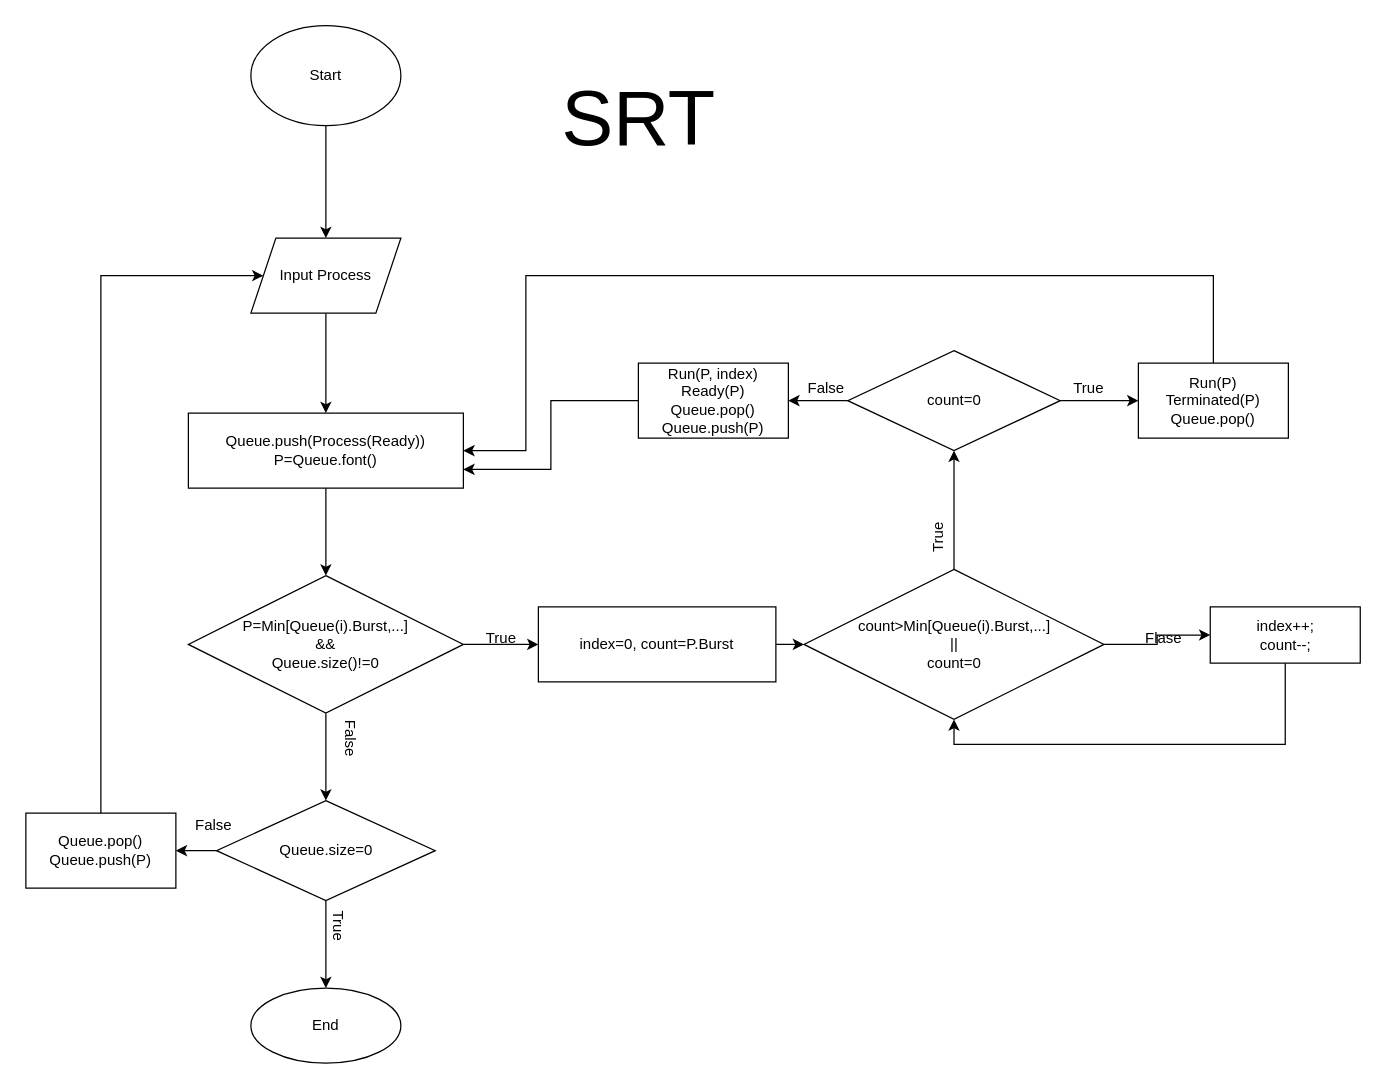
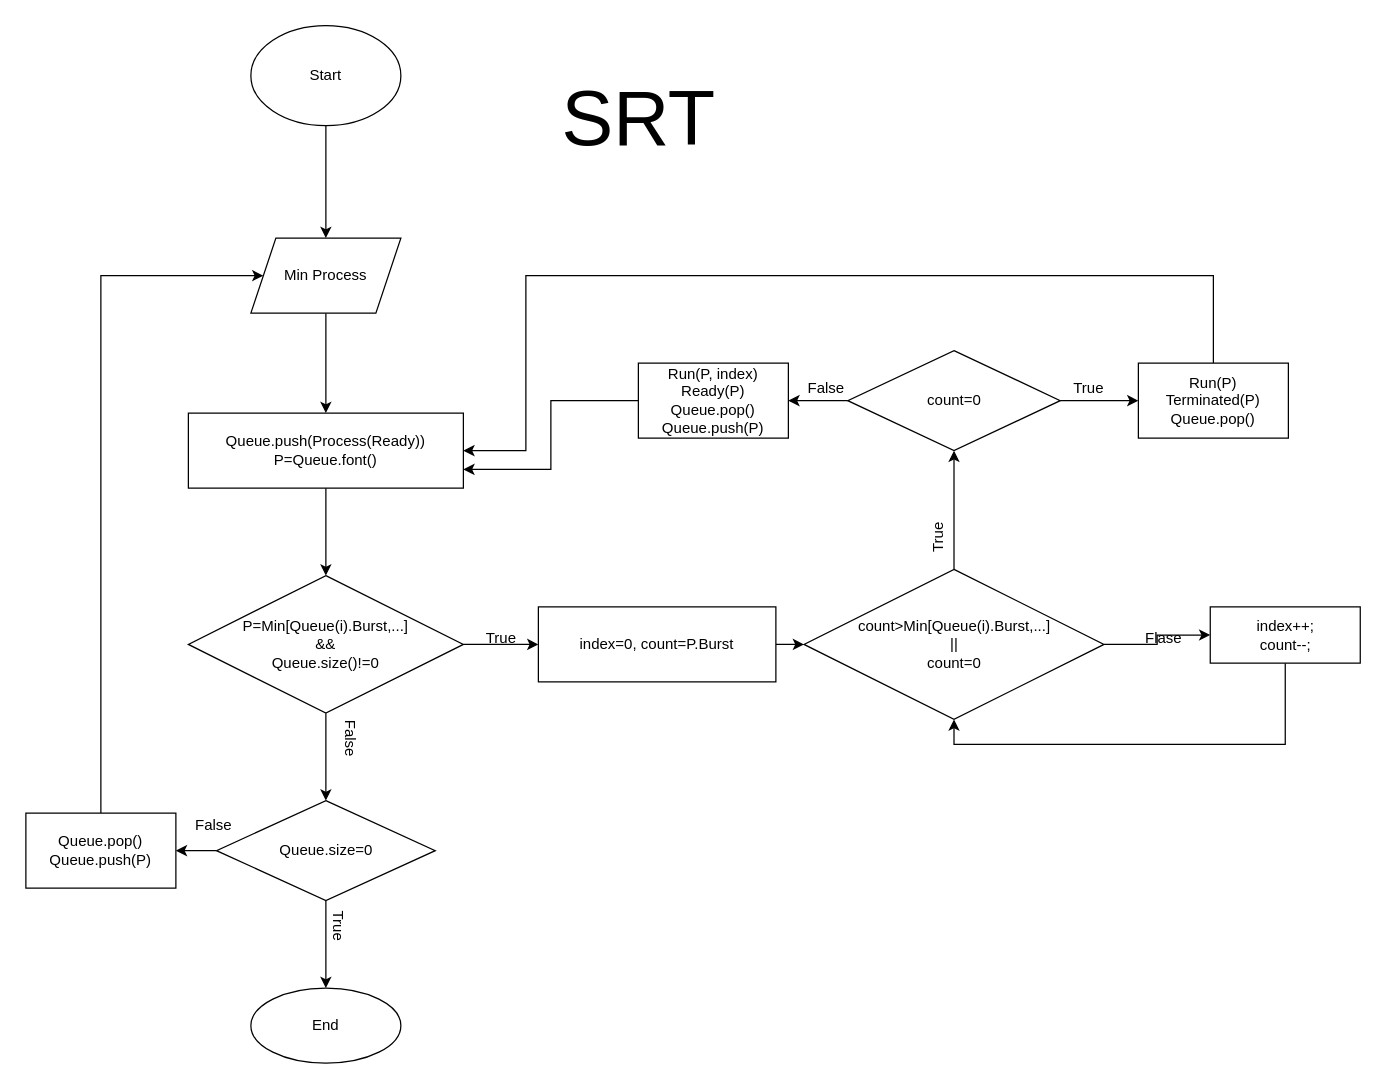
node "Input Process": label "Input Process" -> "Min Process"
